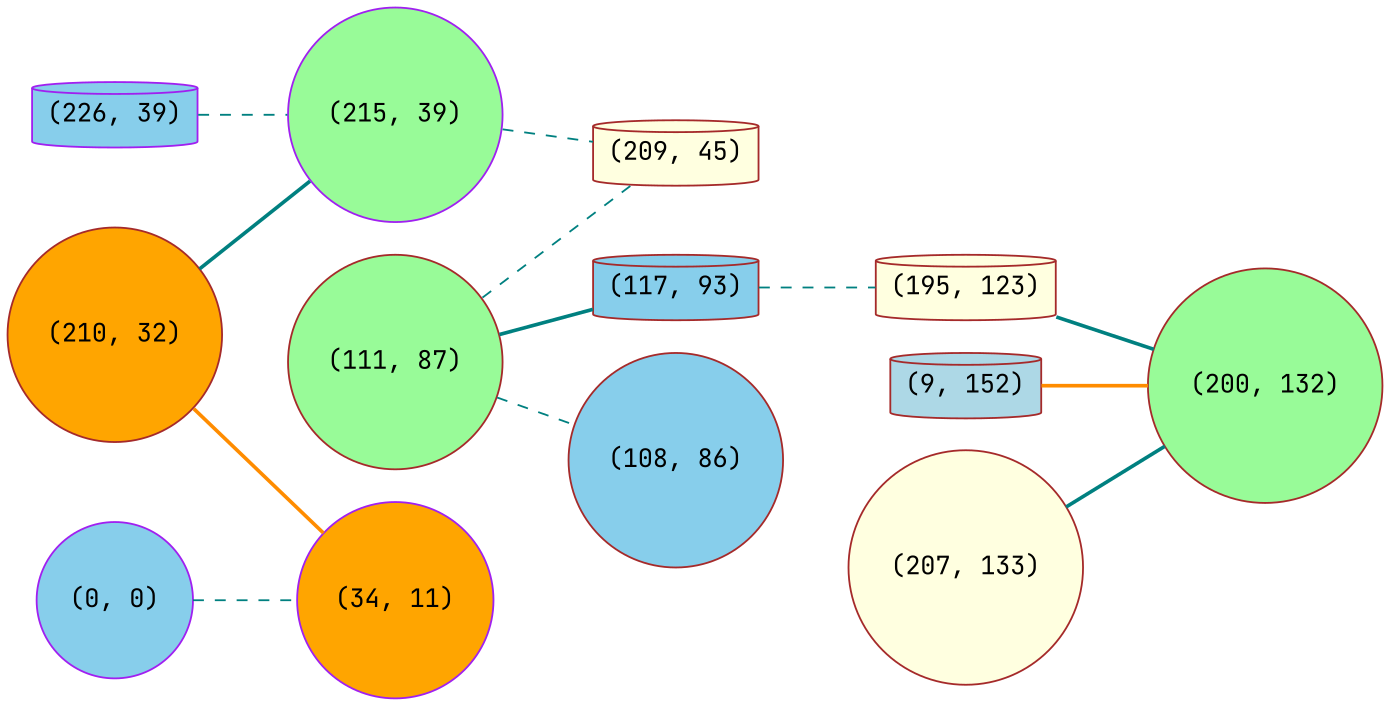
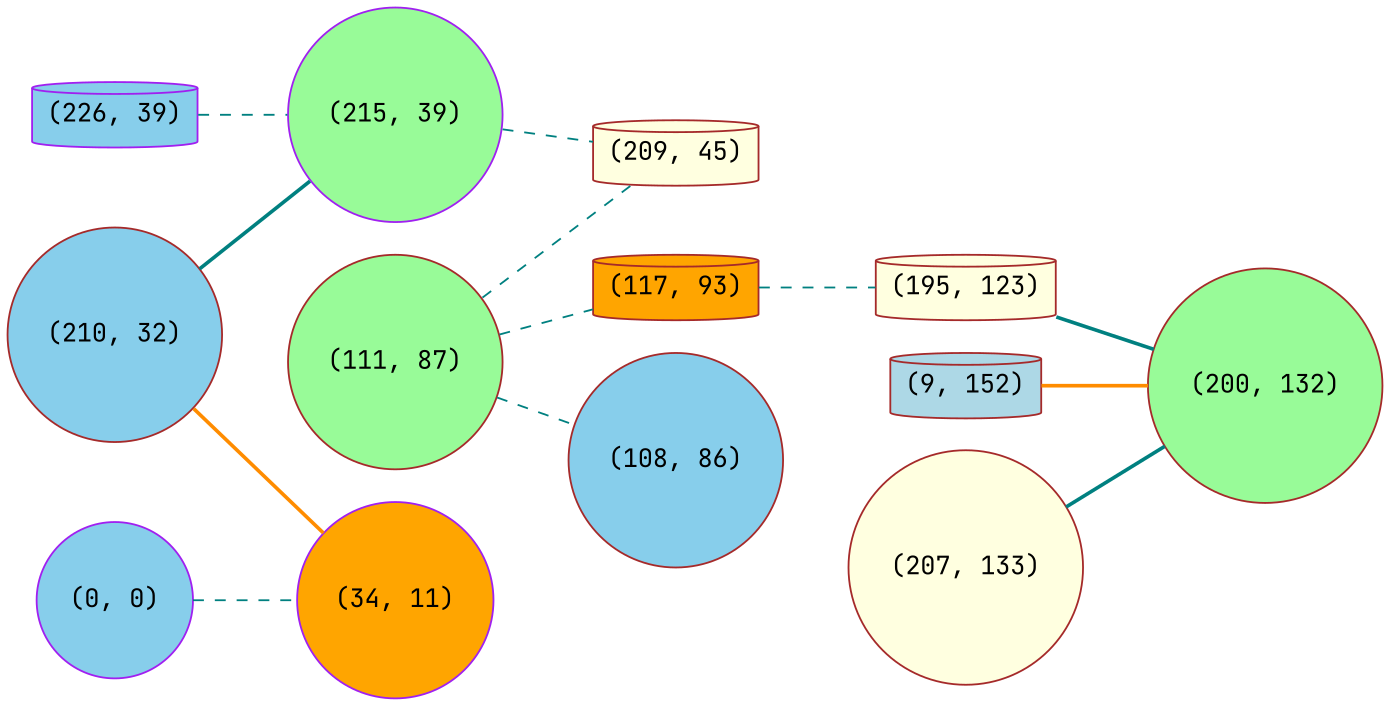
node "(117, 93)": fillcolor skyblue -> orange
edge "(117, 93)" -- "(111, 87)": style bold -> dashed
node "(210, 32)": fillcolor orange -> skyblue
